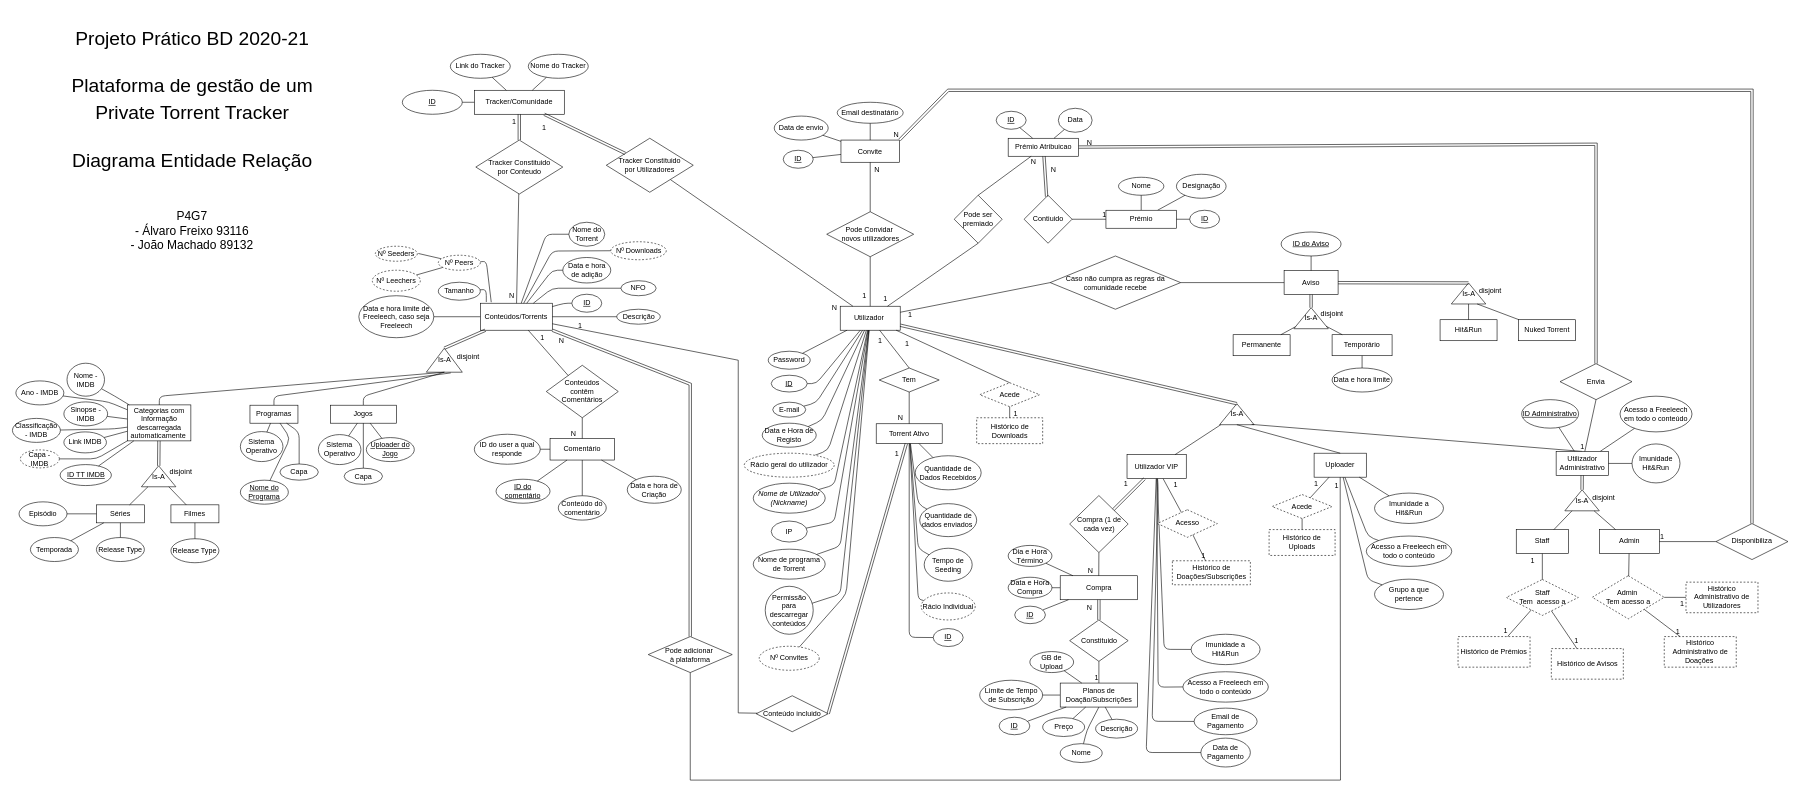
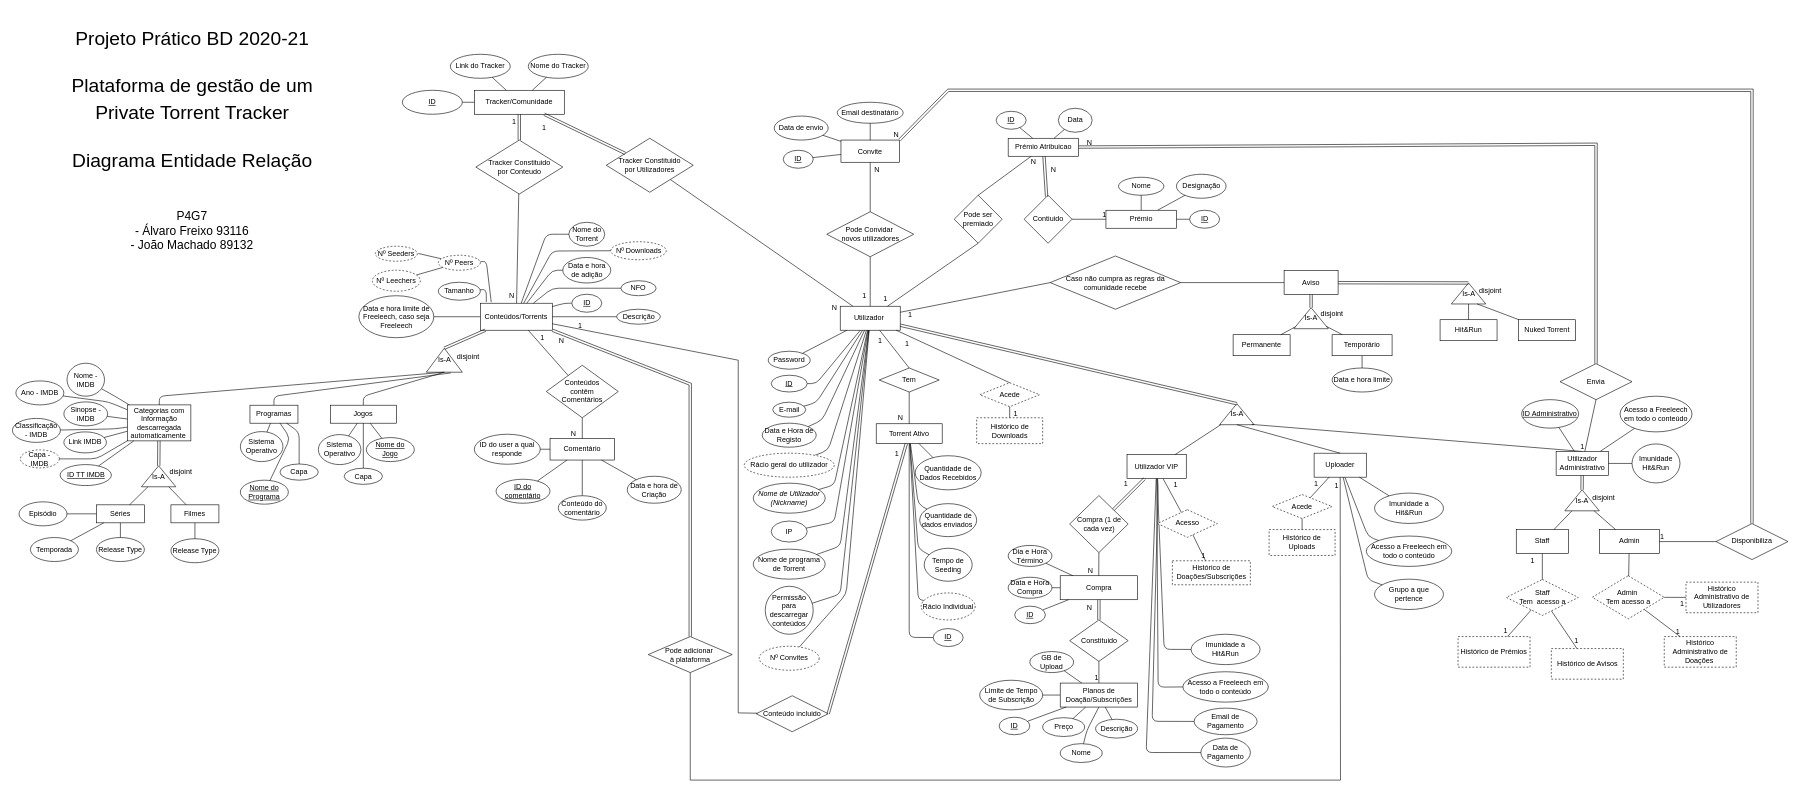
node "ID do Aviso": removed
edge "ID do Aviso" -- "Aviso": removed
node "Uploader do Jogo": label "Uploader do Jogo" -> "Nome do Jogo"
